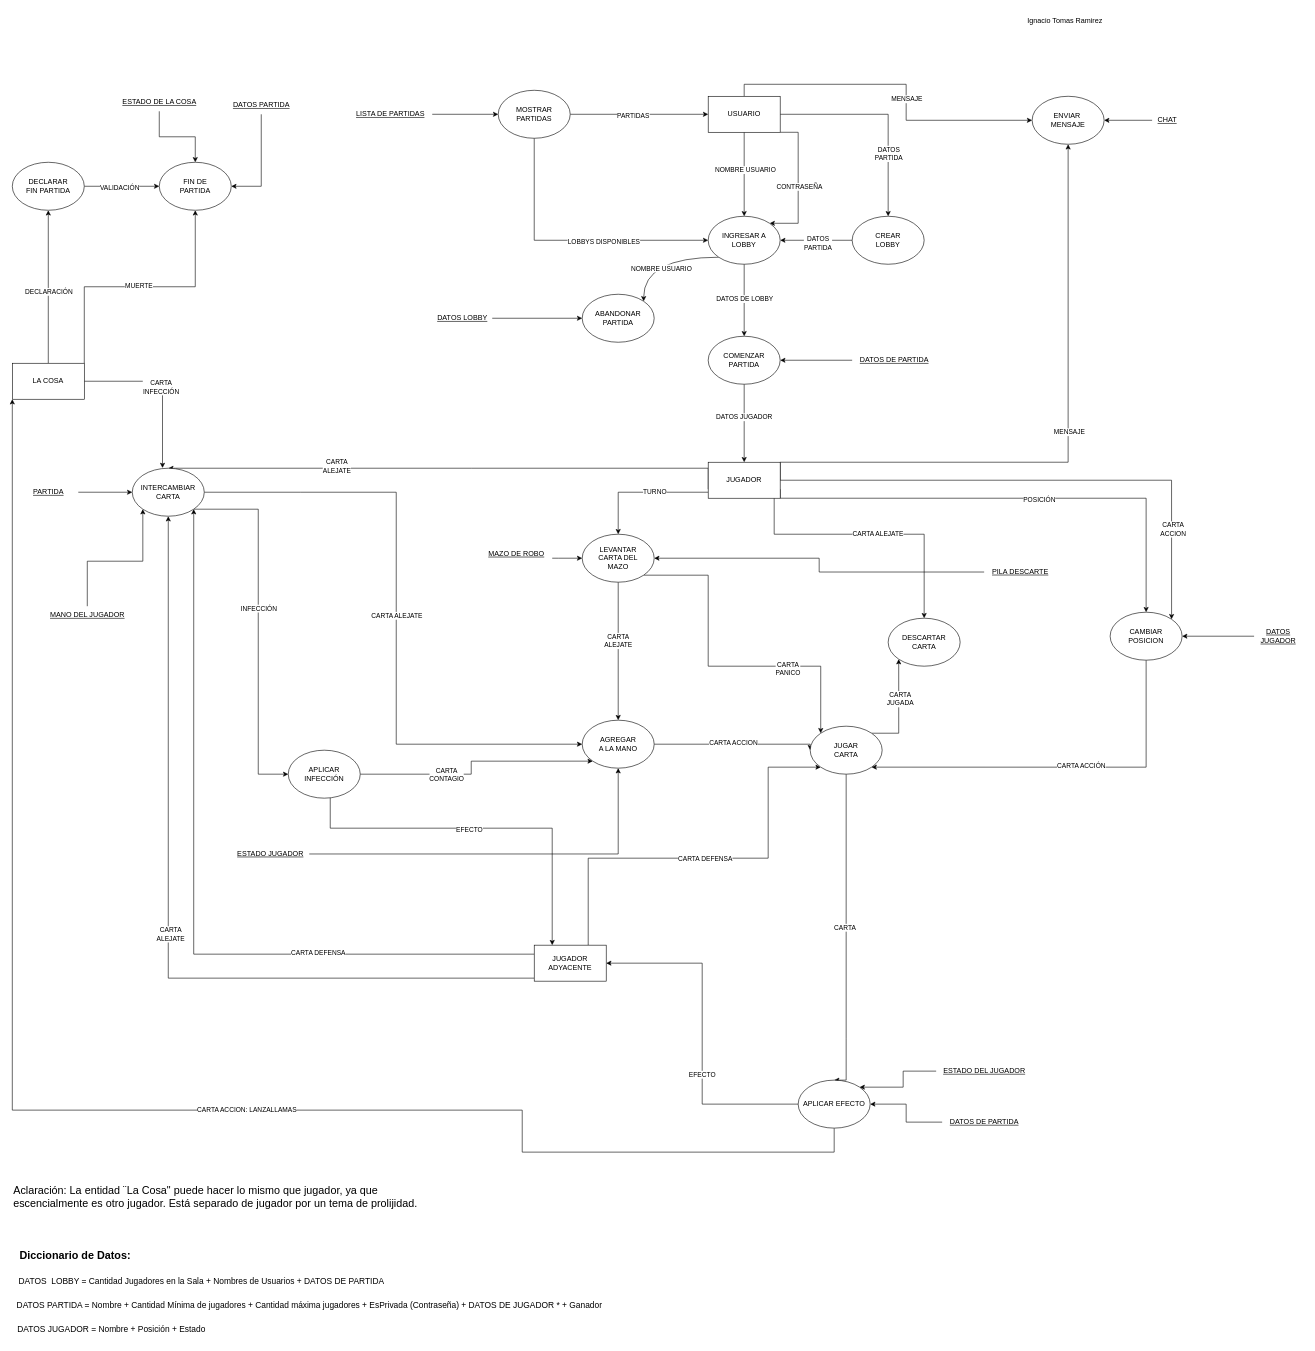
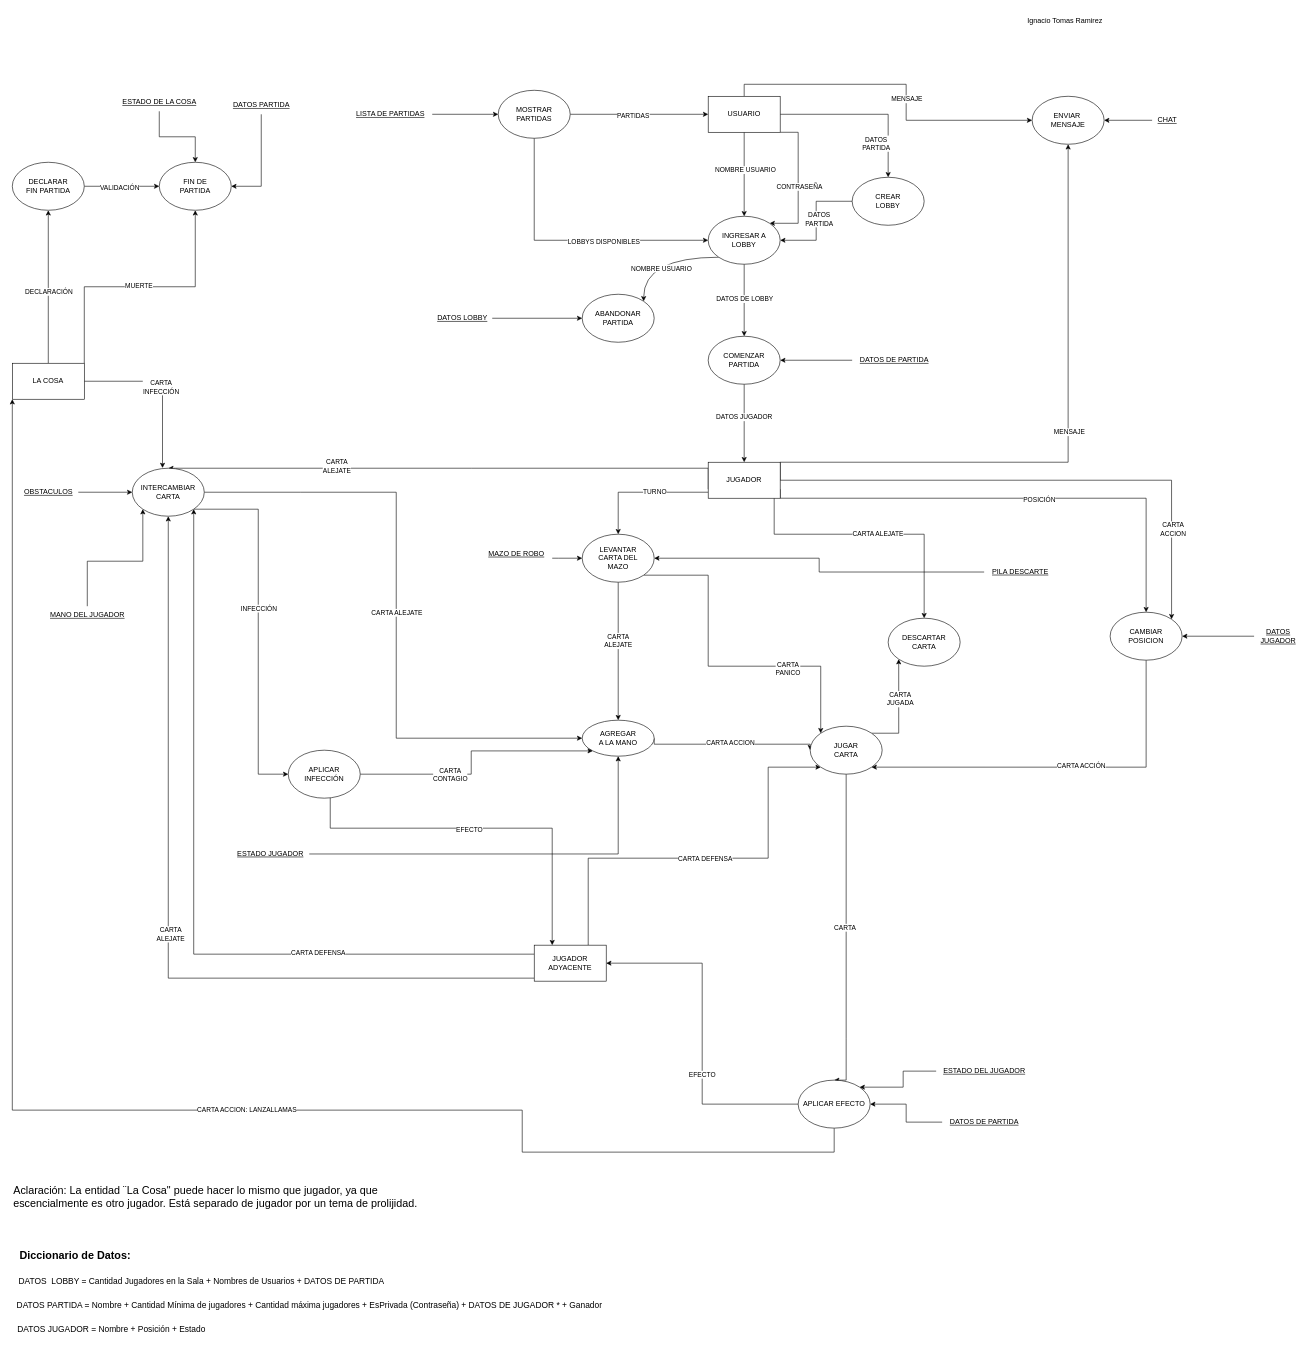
node "CREAR LOBBY": moved (888, 240) -> (888, 201)
node "PARTIDA": label "PARTIDA" -> "OBSTACULOS"
node "AGREGAR A LA MANO": size 72x48 -> 72x36
